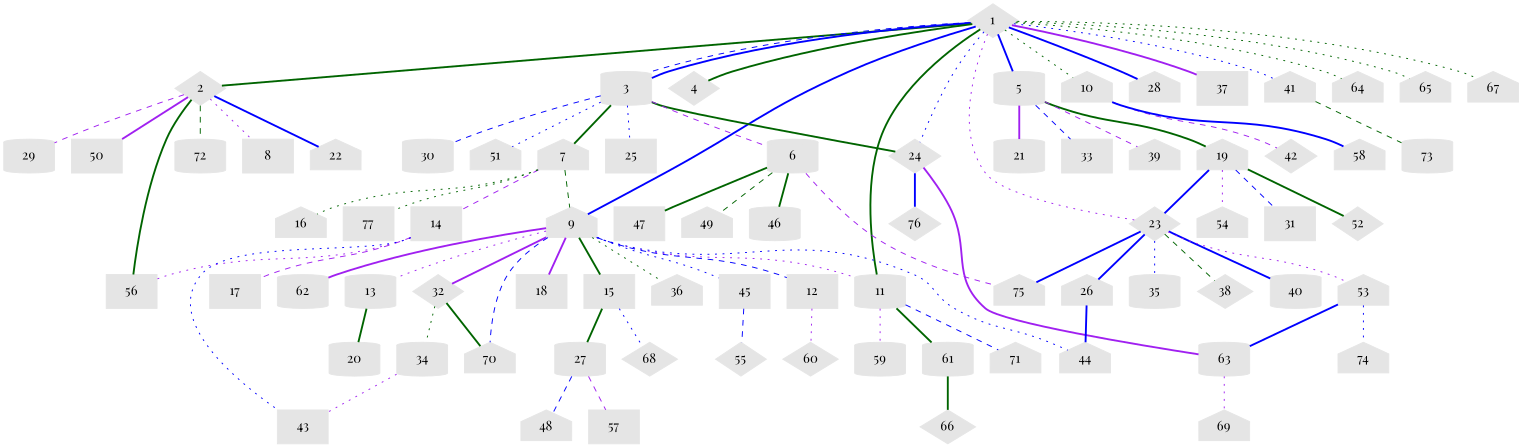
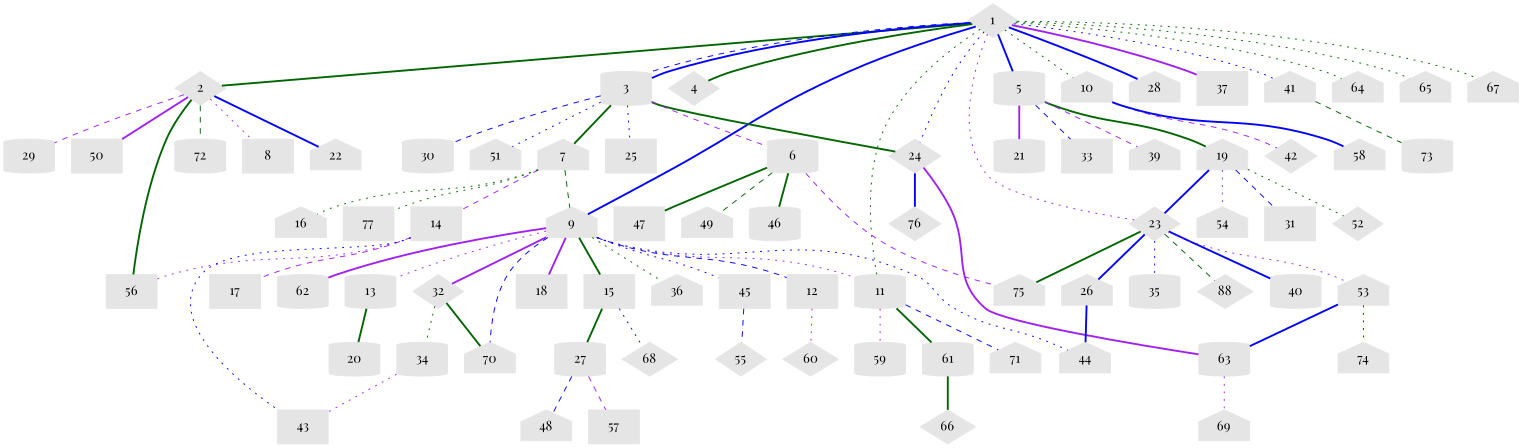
edge "1" -- "11": style bold -> dotted
edge "19" -- "52": style bold -> dotted
edge "23" -- "75": color blue -> darkgreen
node "38": label "38" -> "88"
